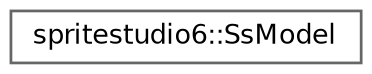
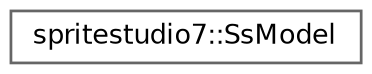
node "spritestudio6::SsModel": label "spritestudio6::SsModel" -> "spritestudio7::SsModel"
